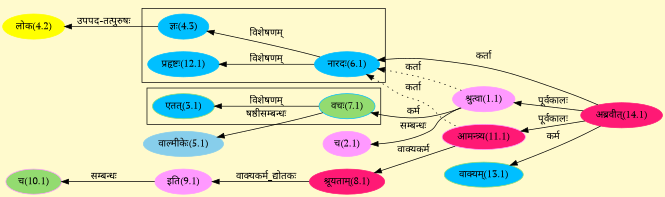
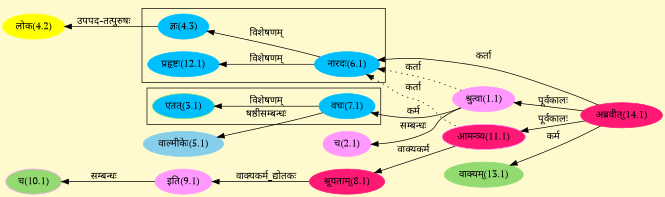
node "वचः(7.1)": fillcolor #93db70 -> #00bfff
node "वाक्यम्(13.1)": fillcolor #00bfff -> #93db70
